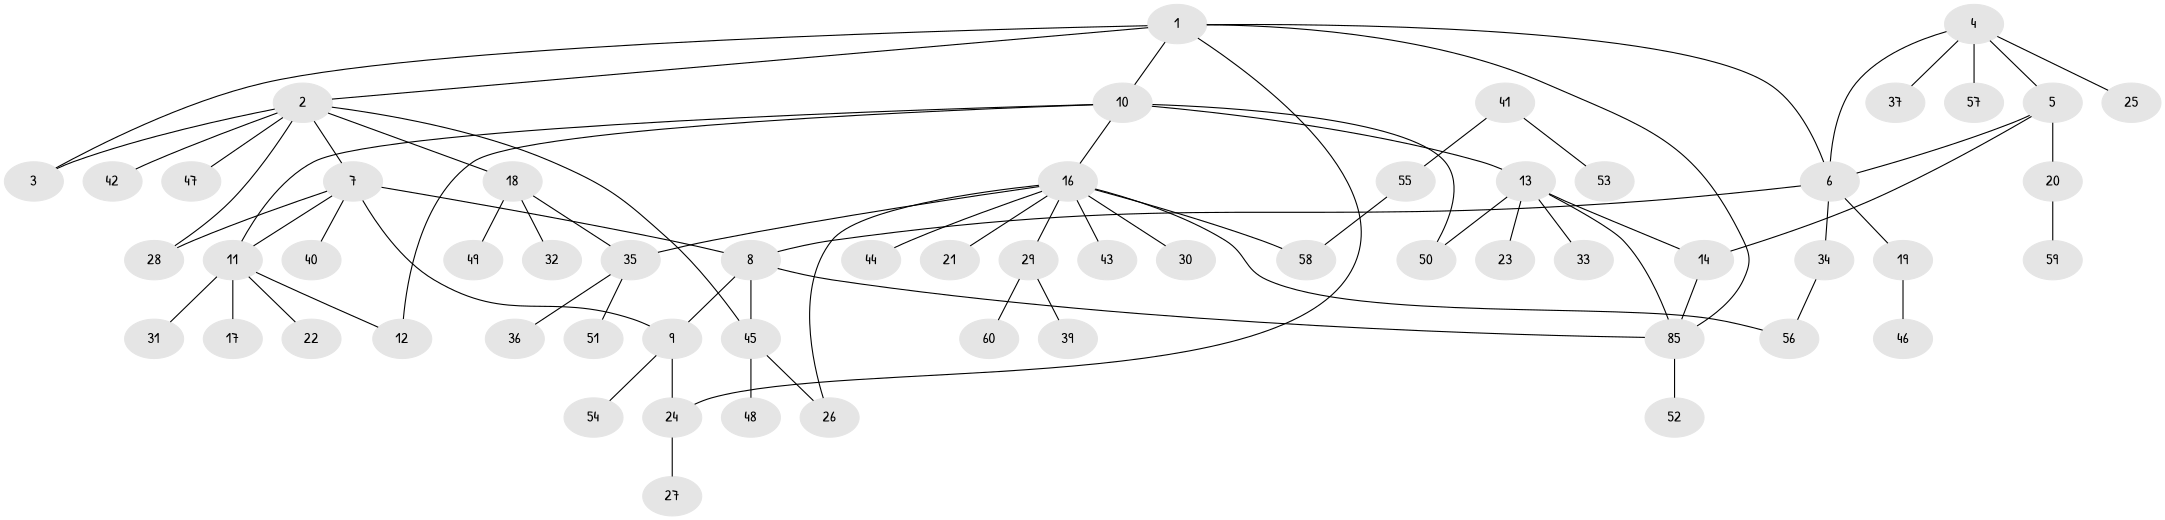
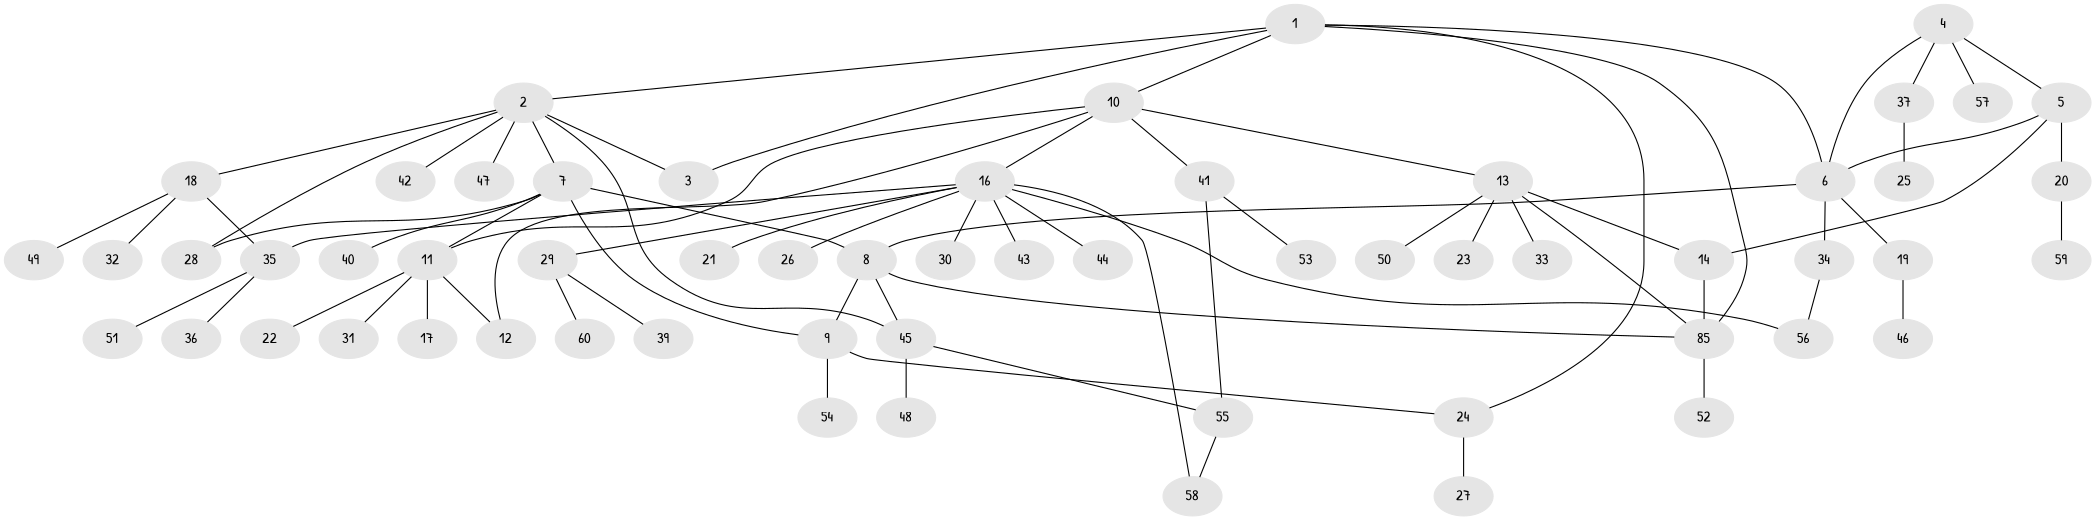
edge "4" -- "25": now "37" -- "25"
edge "10" -- "50": now "10" -- "41"
edge "45" -- "26": now "45" -- "55"
